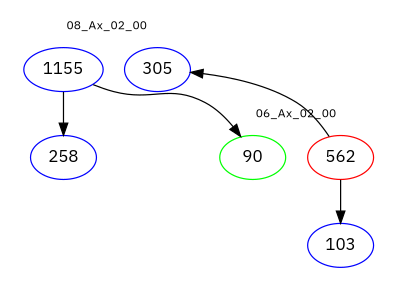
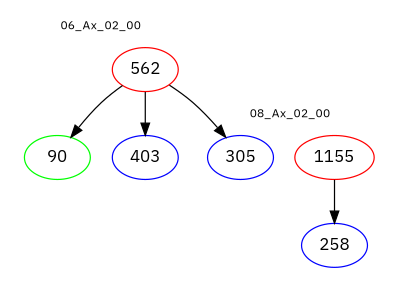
node "1155": color blue -> red
edge "1155" -> "90": now "562" -> "90"
node "103": label "103" -> "403"
